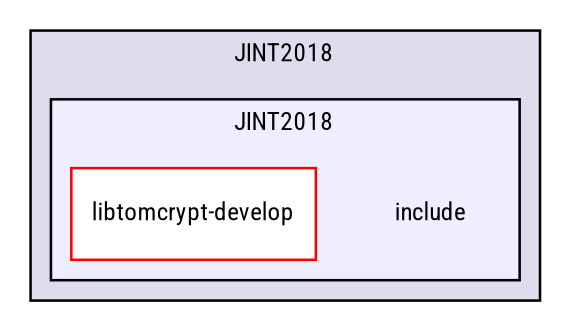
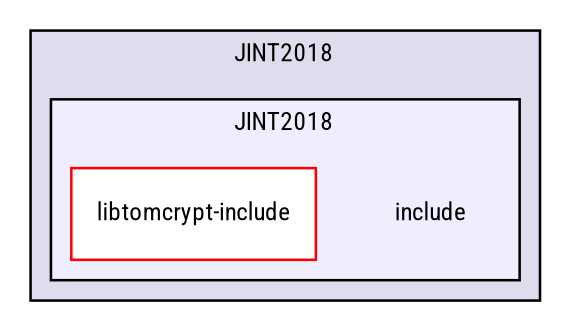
node "libtomcrypt-develop": label "libtomcrypt-develop" -> "libtomcrypt-include"
